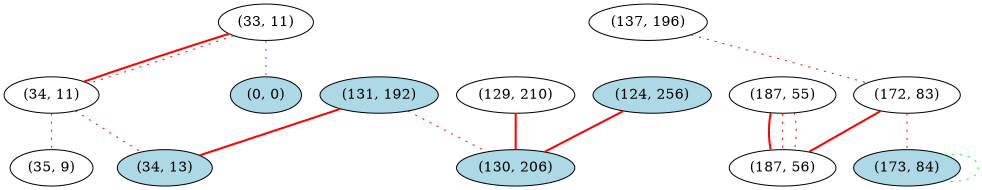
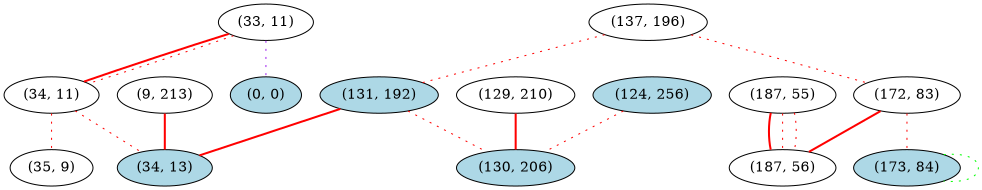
edge "(137, 196)" -- "(131, 192)": added
node "(9, 213)": added
edge "(124, 256)" -- "(130, 206)": style bold -> dotted
